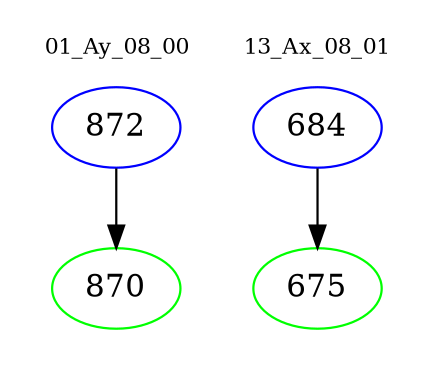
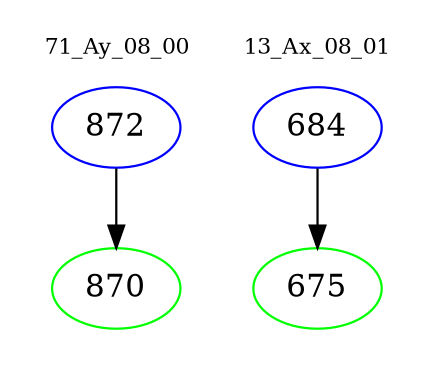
cluster "01_Ay_08_00": label "01_Ay_08_00" -> "71_Ay_08_00"
